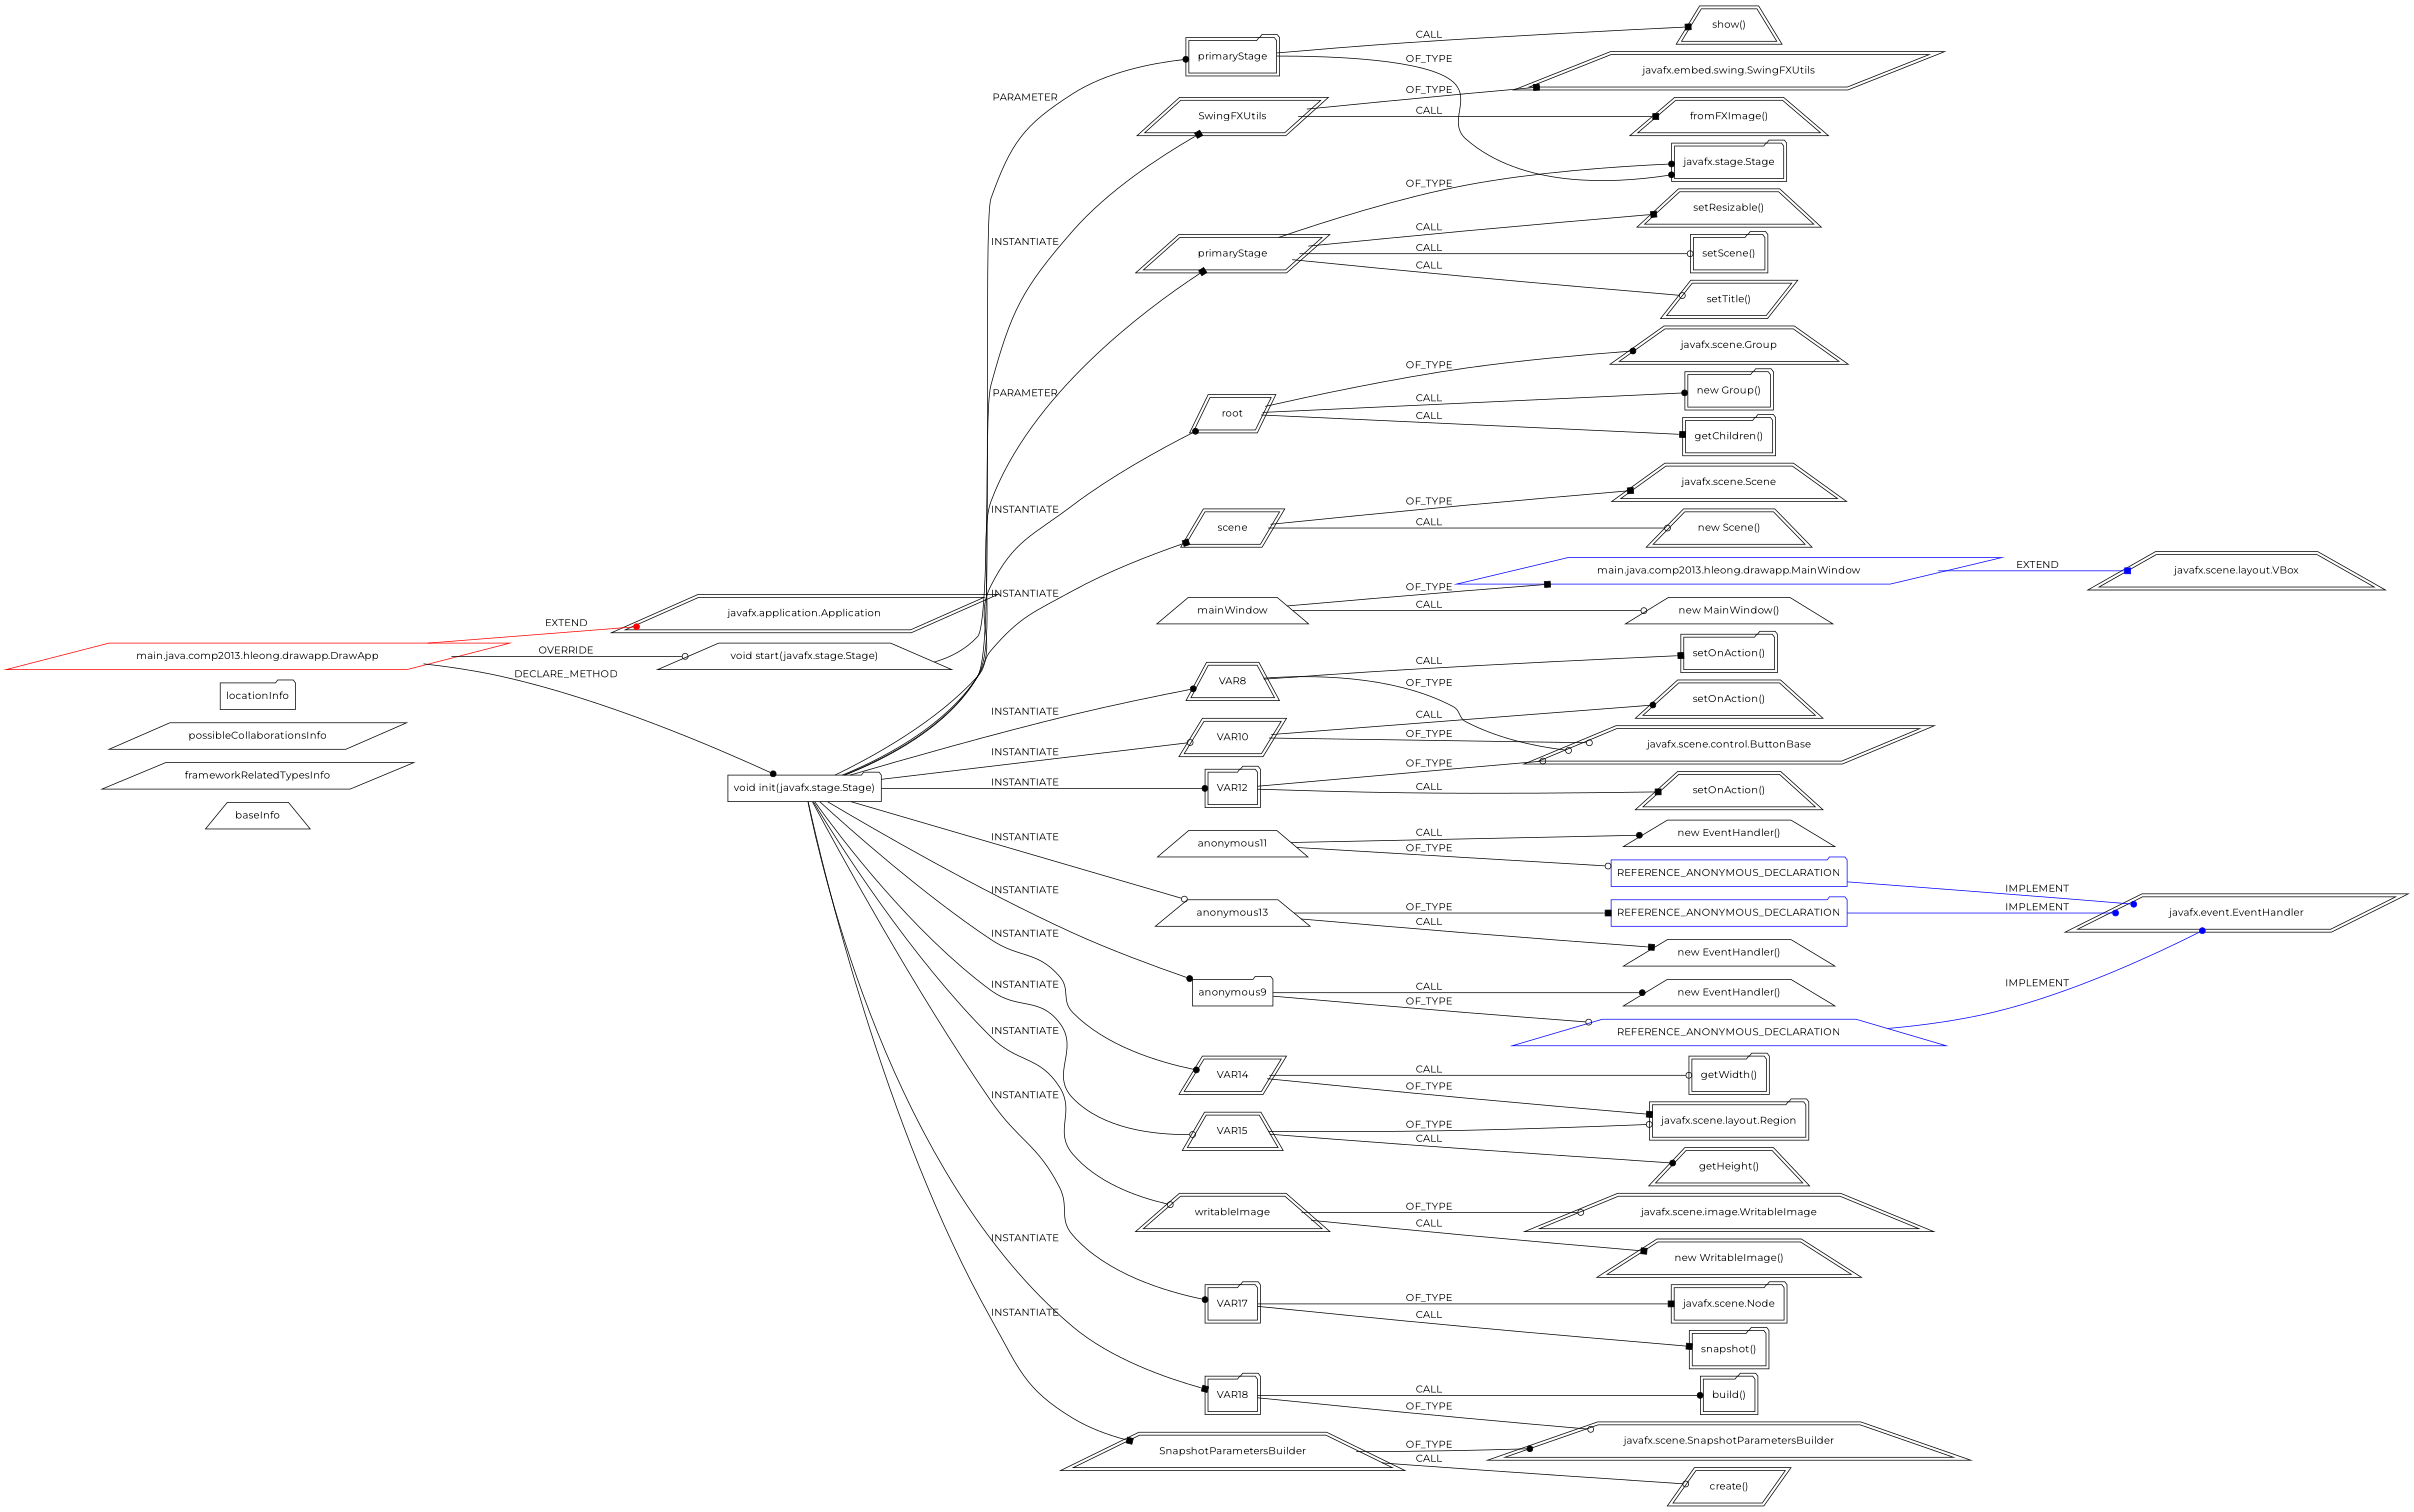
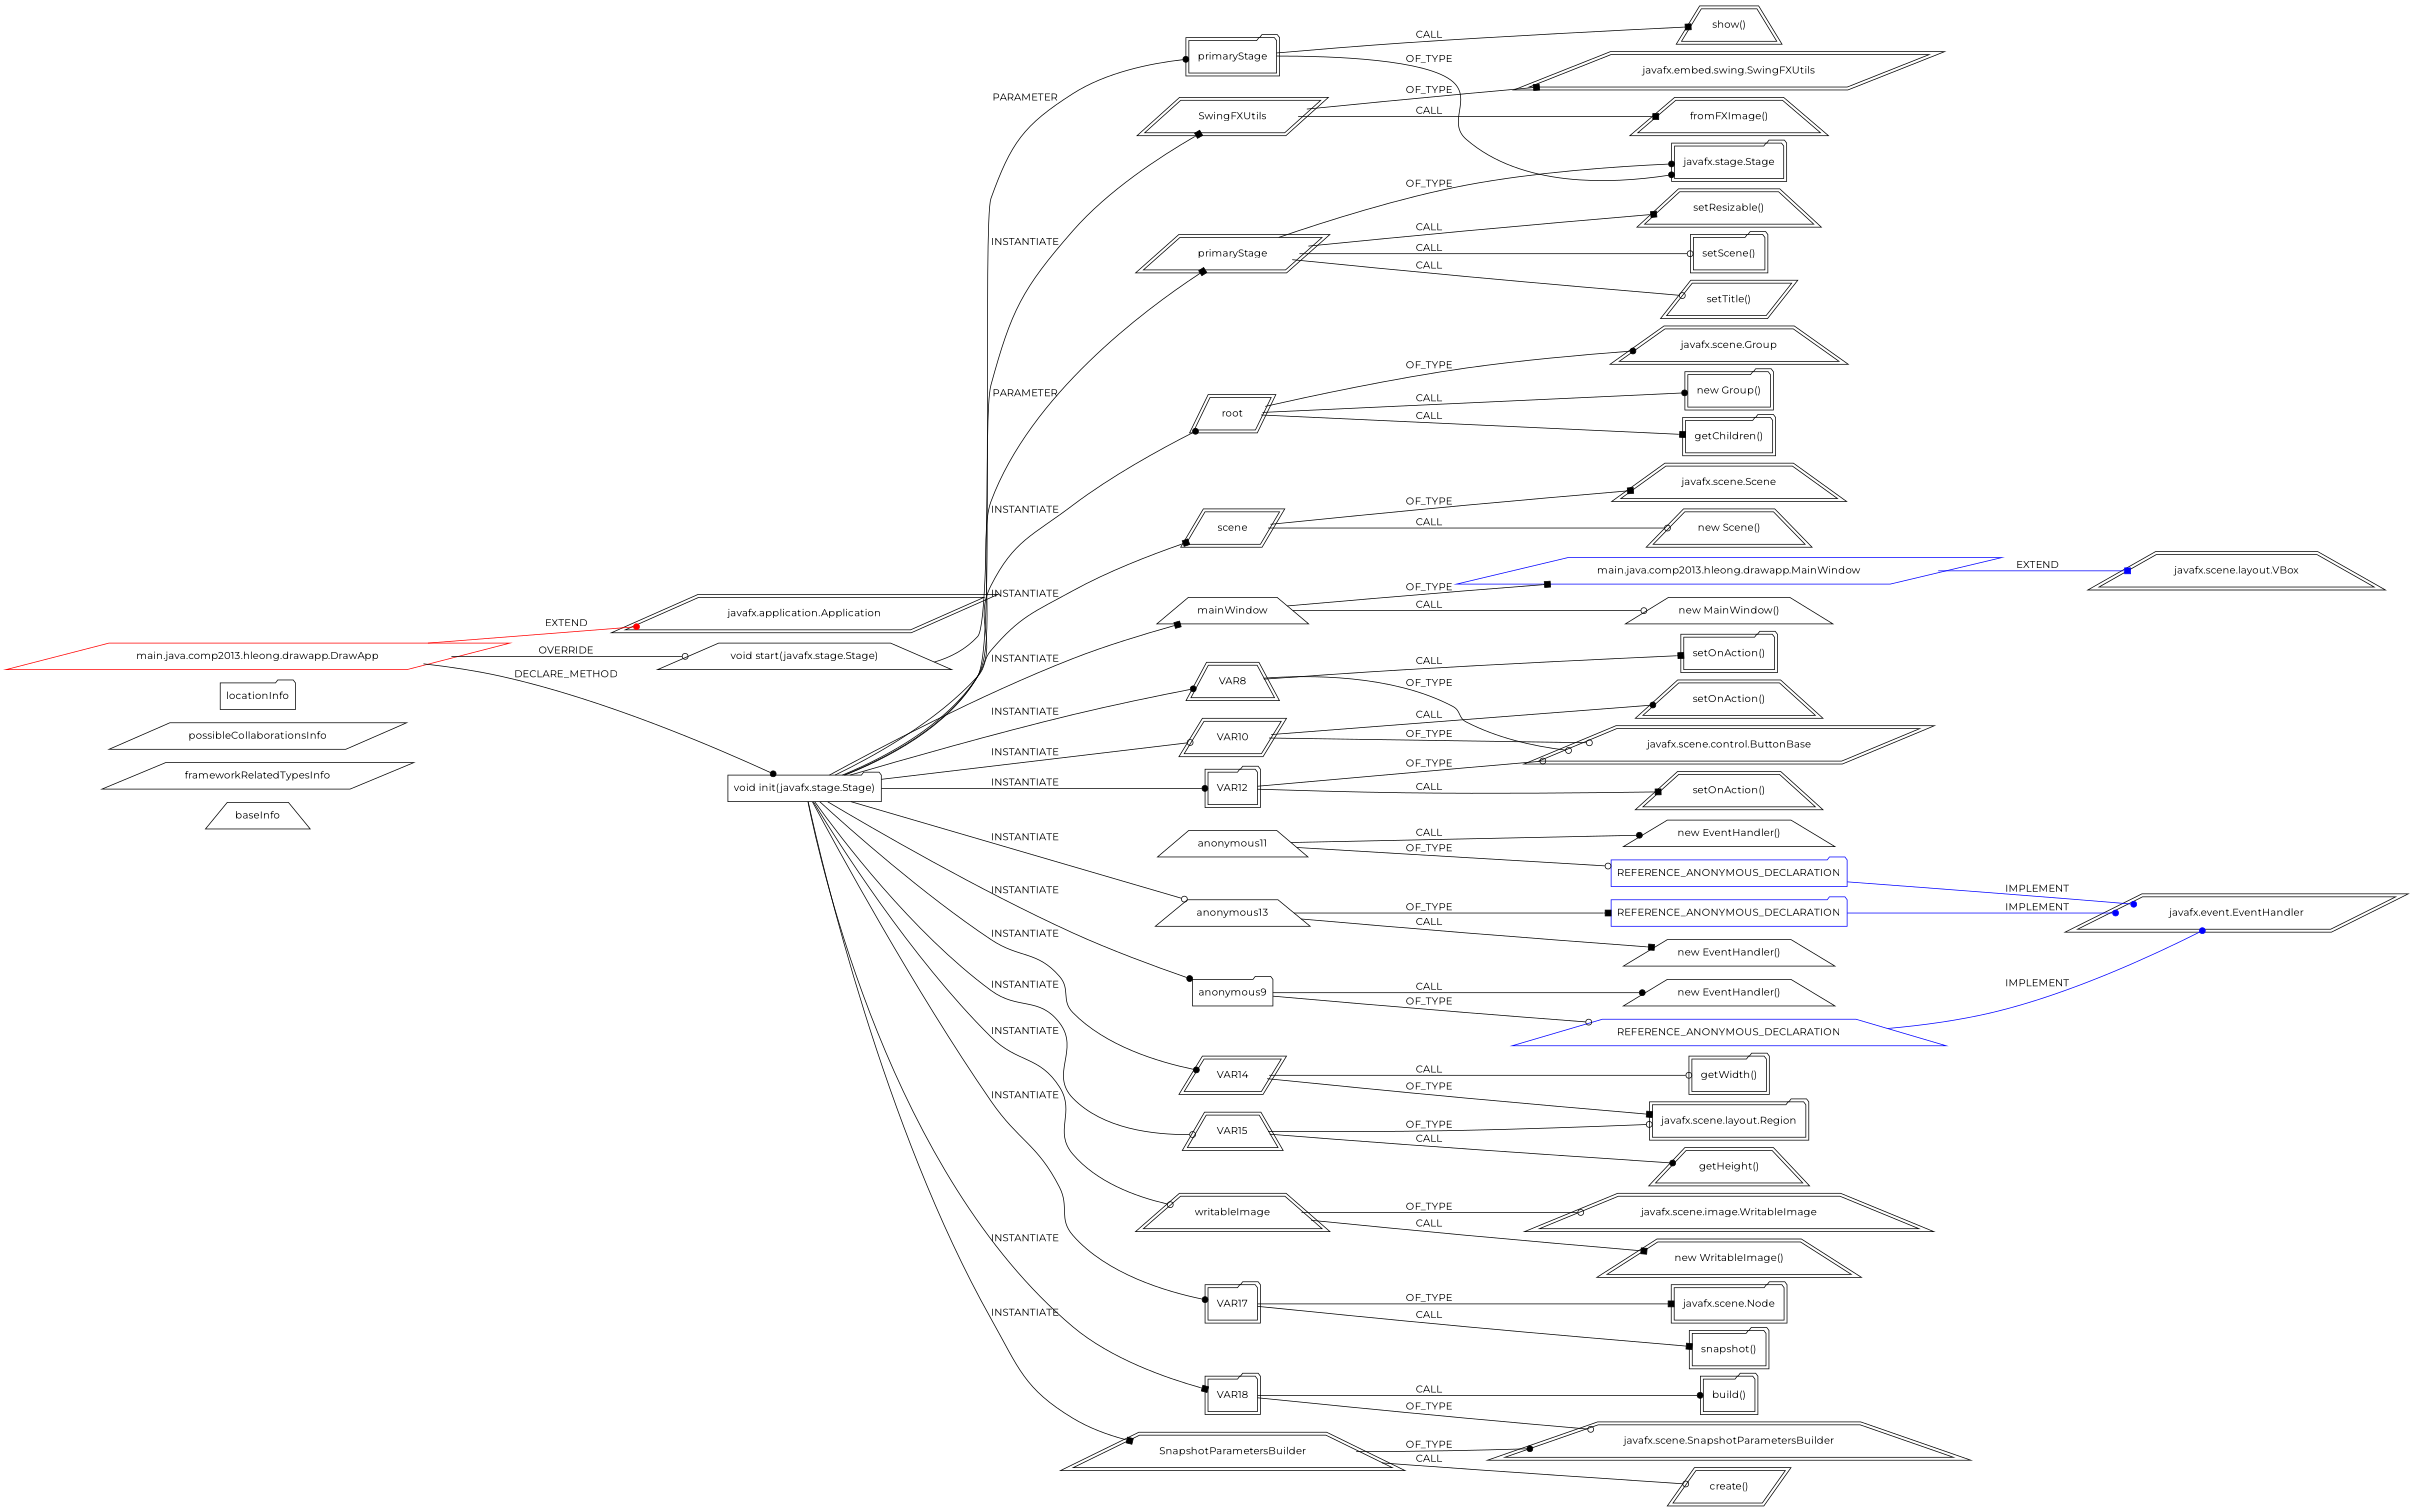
edge "void init(javafx.stage.Stage)" -> "mainWindow": added, label "INSTANTIATE"
